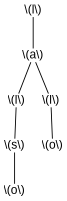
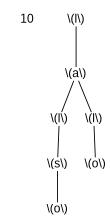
node "10": added
